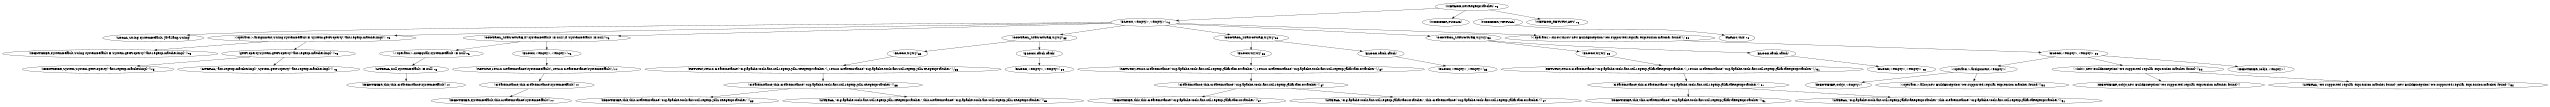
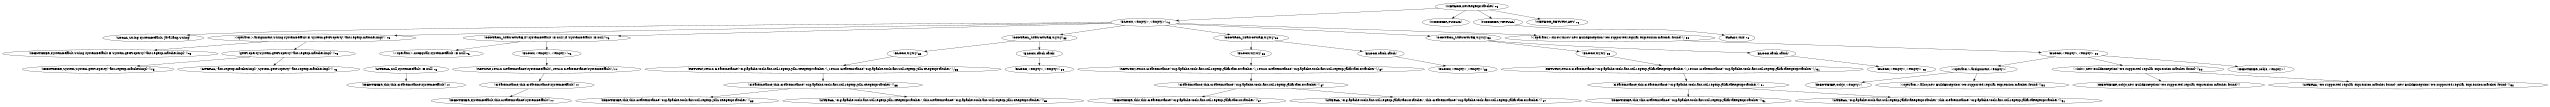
edge "(METHOD,newRegexpMatcher)" -> "(MODIFIER,VIRTUAL)": added
edge "(<operator>.notEquals,systemDefault != null)" -> "(LITERAL,null,systemDefault != null)": removed
